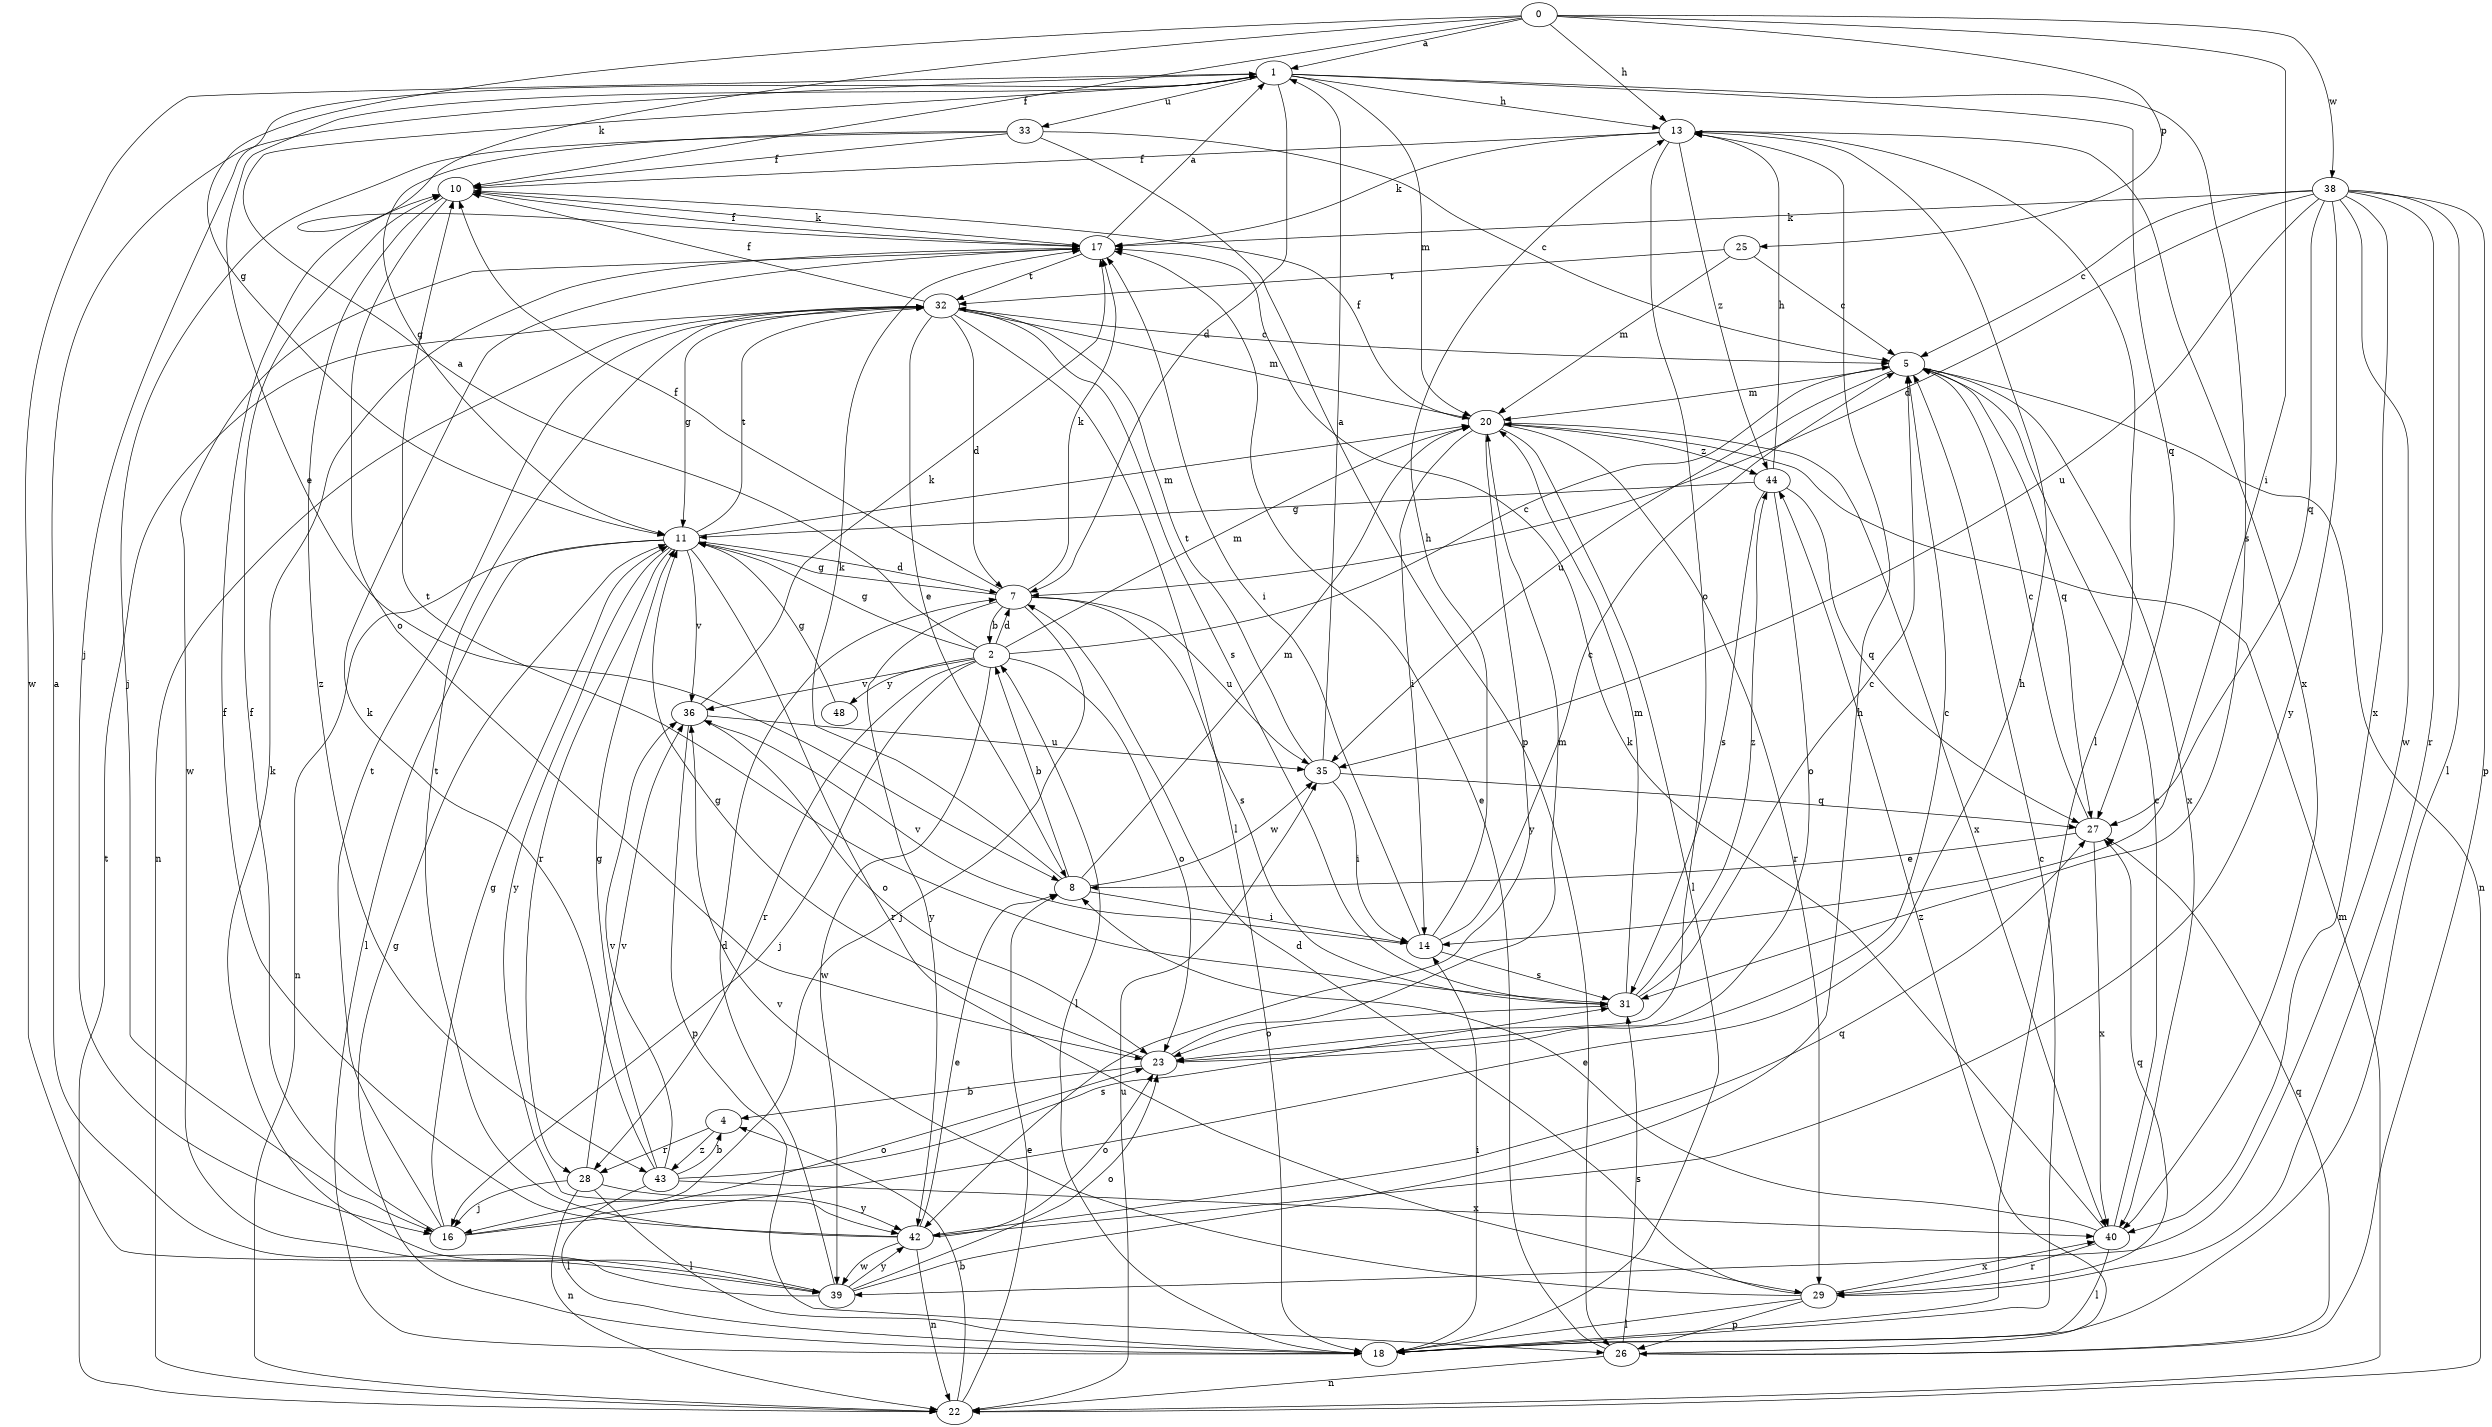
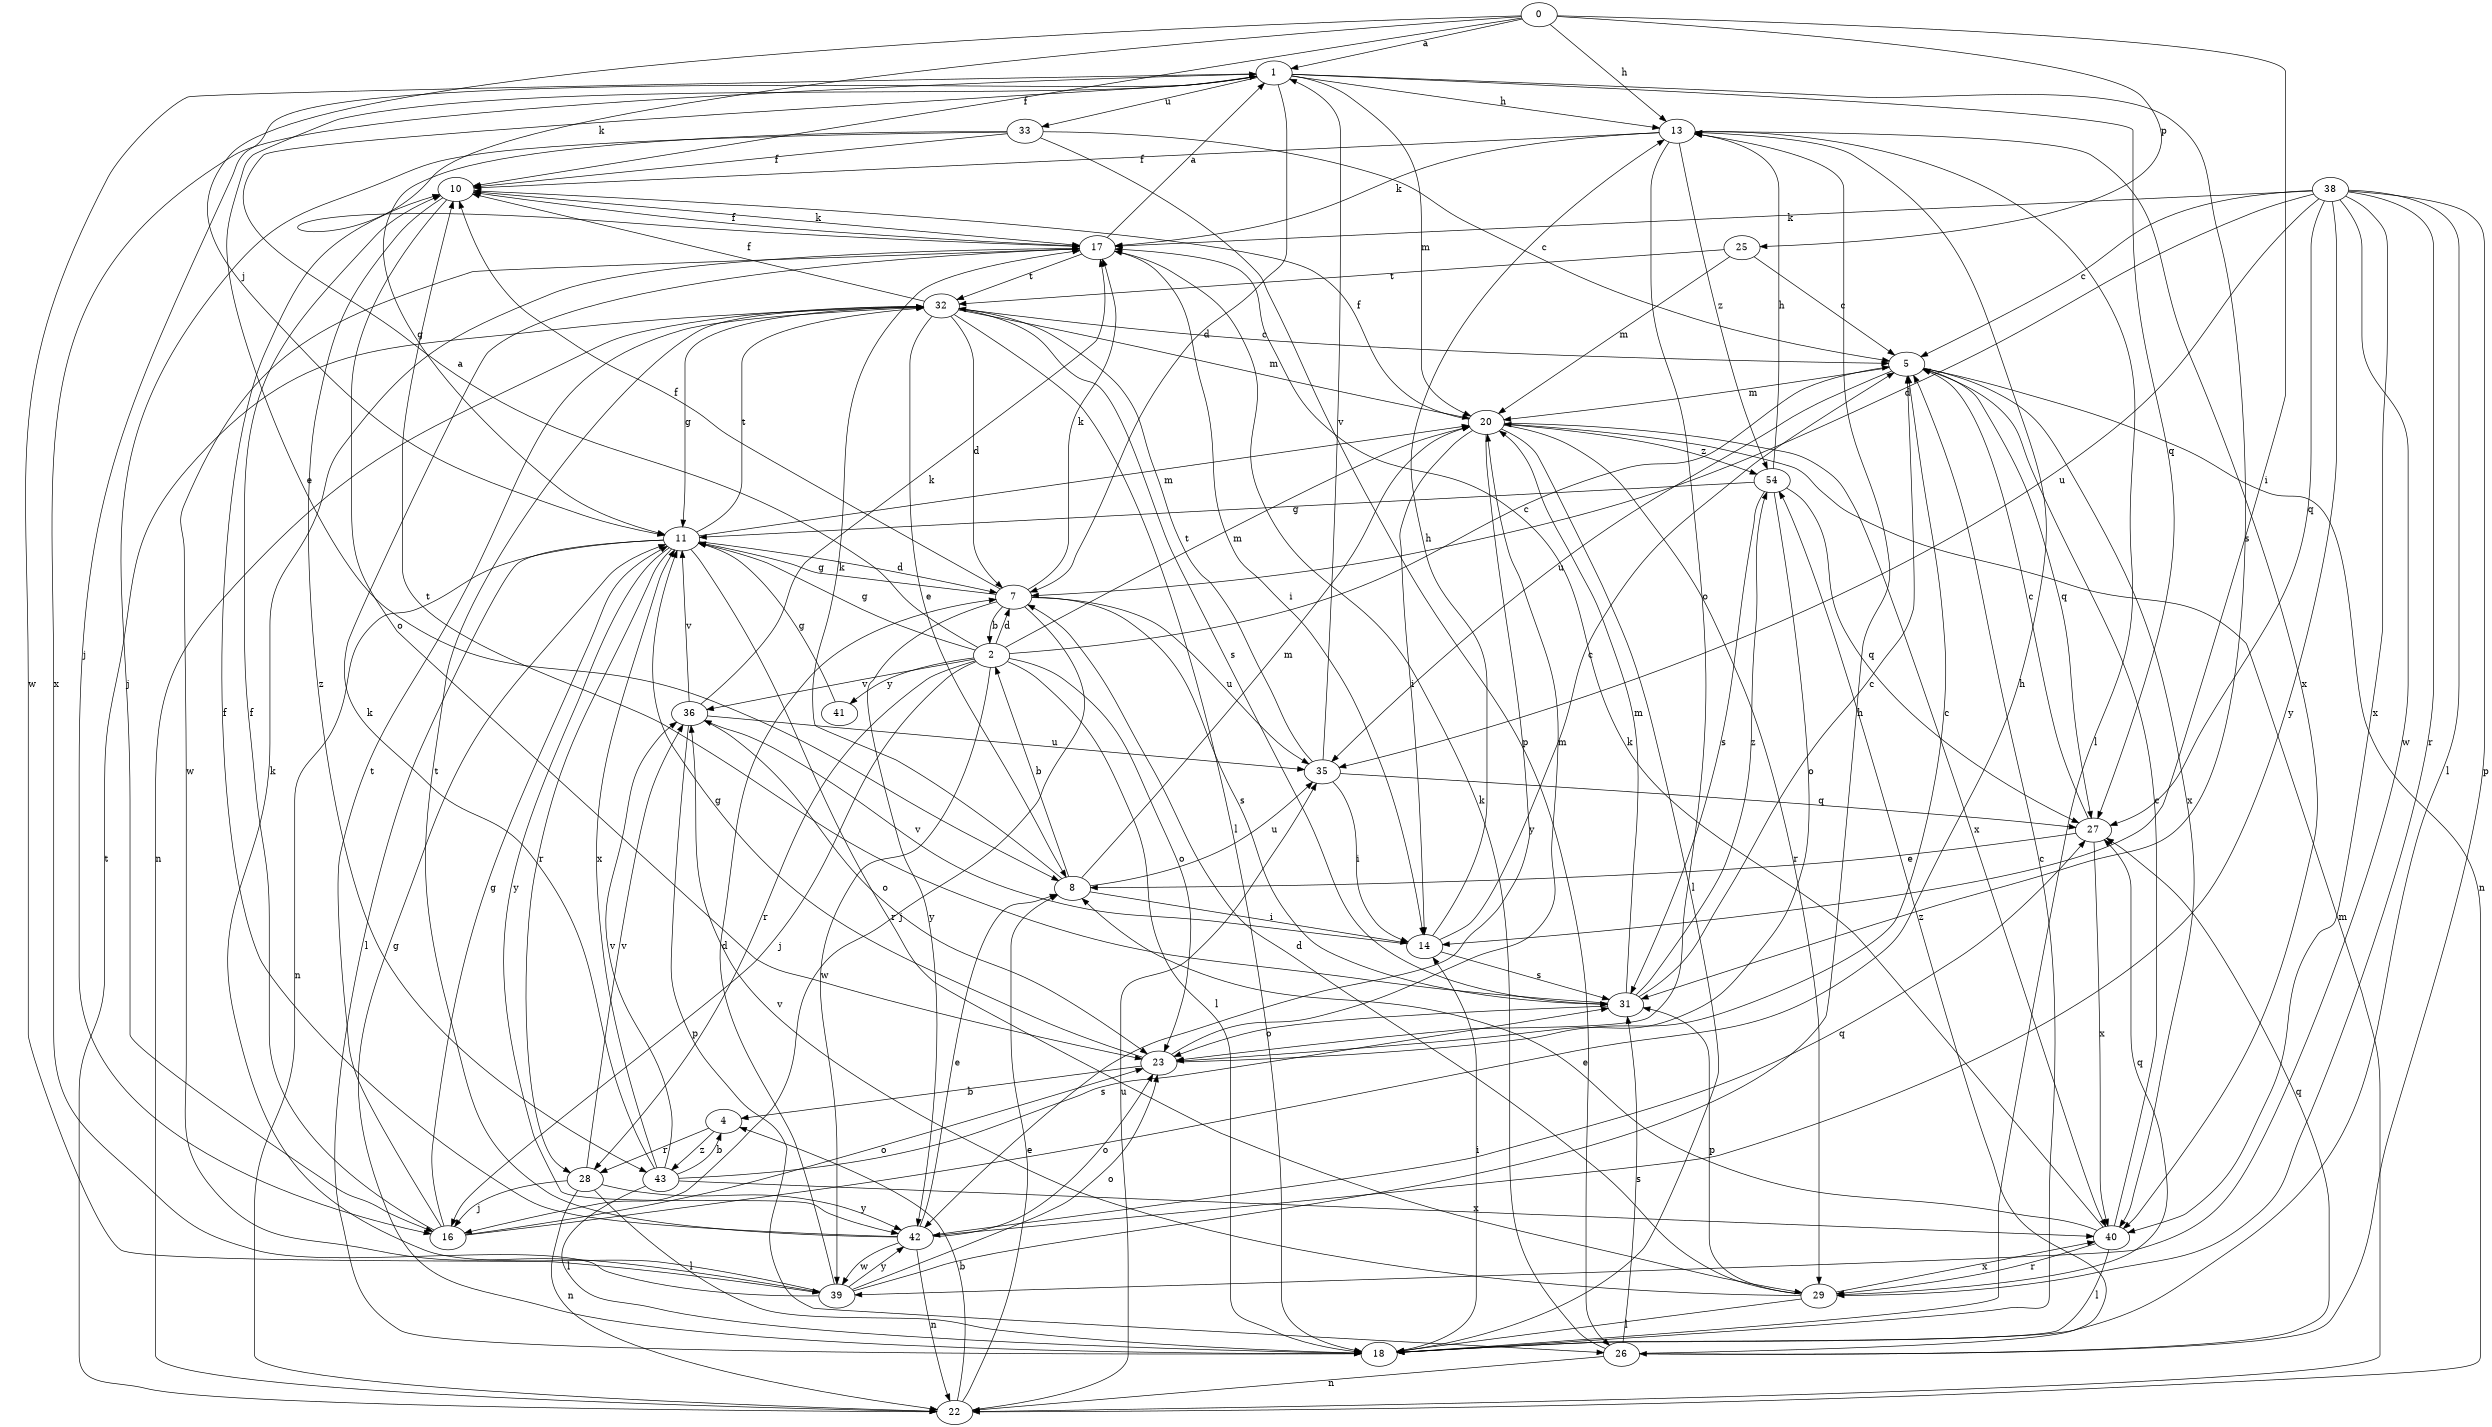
edge "0" -> "38": removed, label "w"
edge "0" -> "11": label "g" -> "j"
edge "35" -> "1": label "a" -> "v"
node "44": label "44" -> "54"
edge "14" -> "17": reversed
edge "11" -> "36": reversed
edge "39" -> "1": label "a" -> "x"
node "48": label "48" -> "41"
edge "26" -> "17": label "e" -> "k"
edge "8" -> "35": label "w" -> "u"
edge "43" -> "11": label "g" -> "x"
edge "18" -> "2": reversed
edge "29" -> "26": now "29" -> "31"
